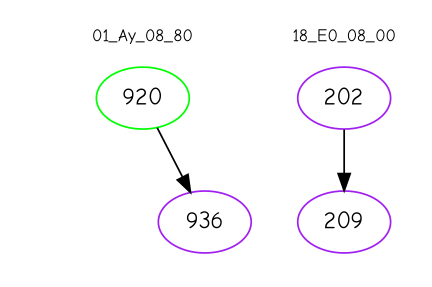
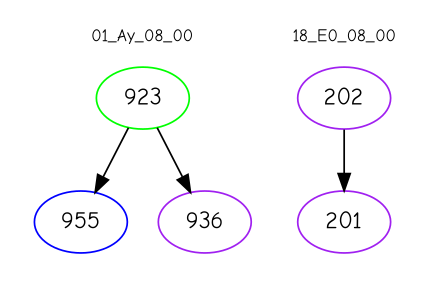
cluster "01_Ay_08_80": label "01_Ay_08_80" -> "01_Ay_08_00"
node "920": label "920" -> "923"
node "955": added
node "209": label "209" -> "201"
